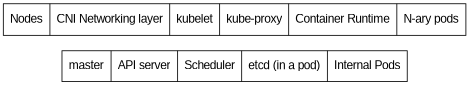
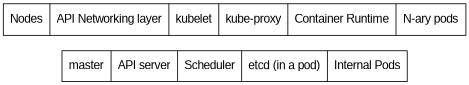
node "Nodes": text "CNI Networking layer" -> "API Networking layer"
